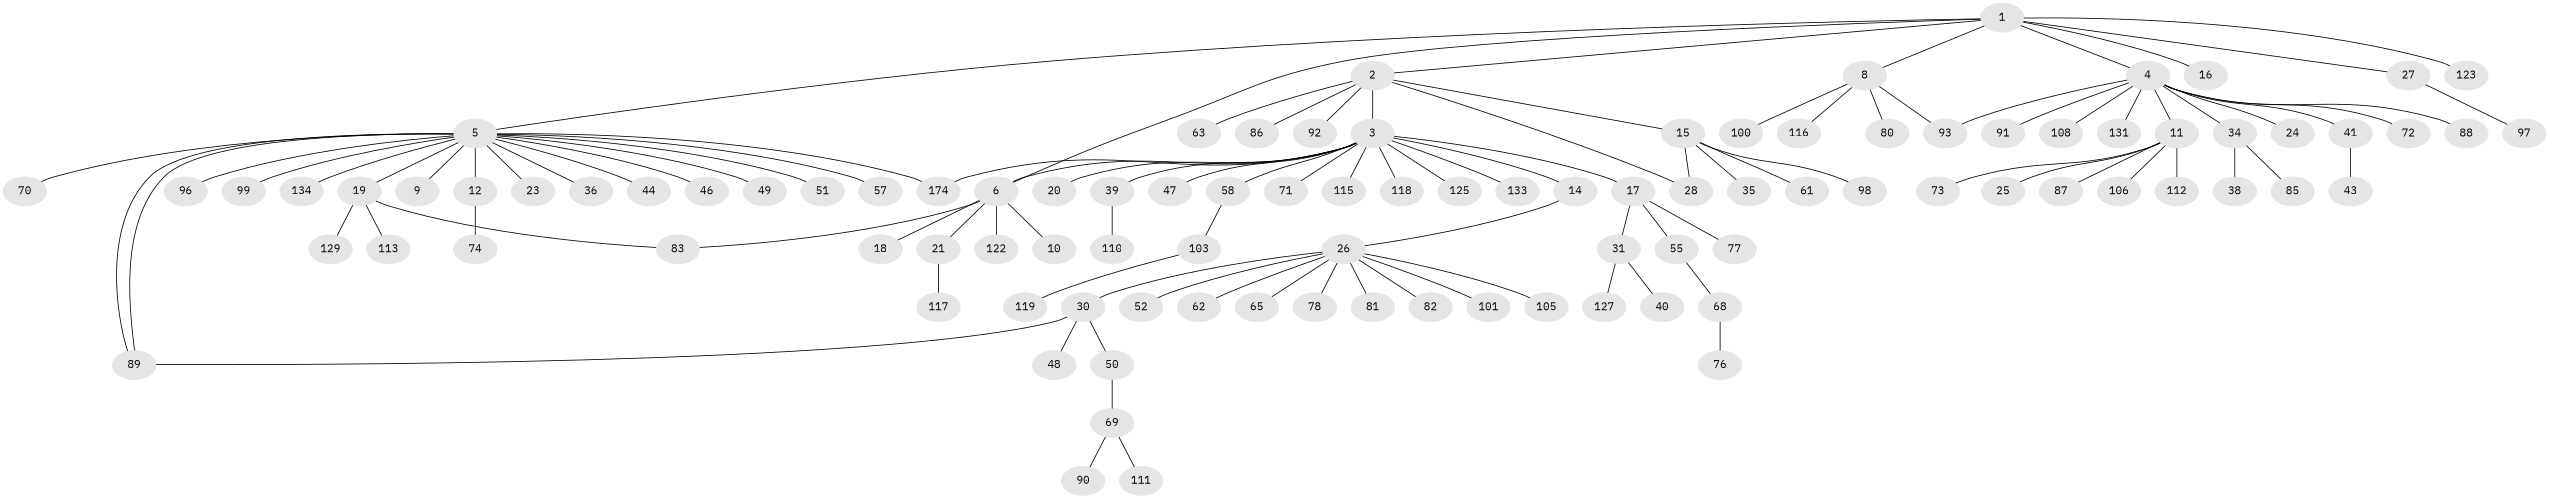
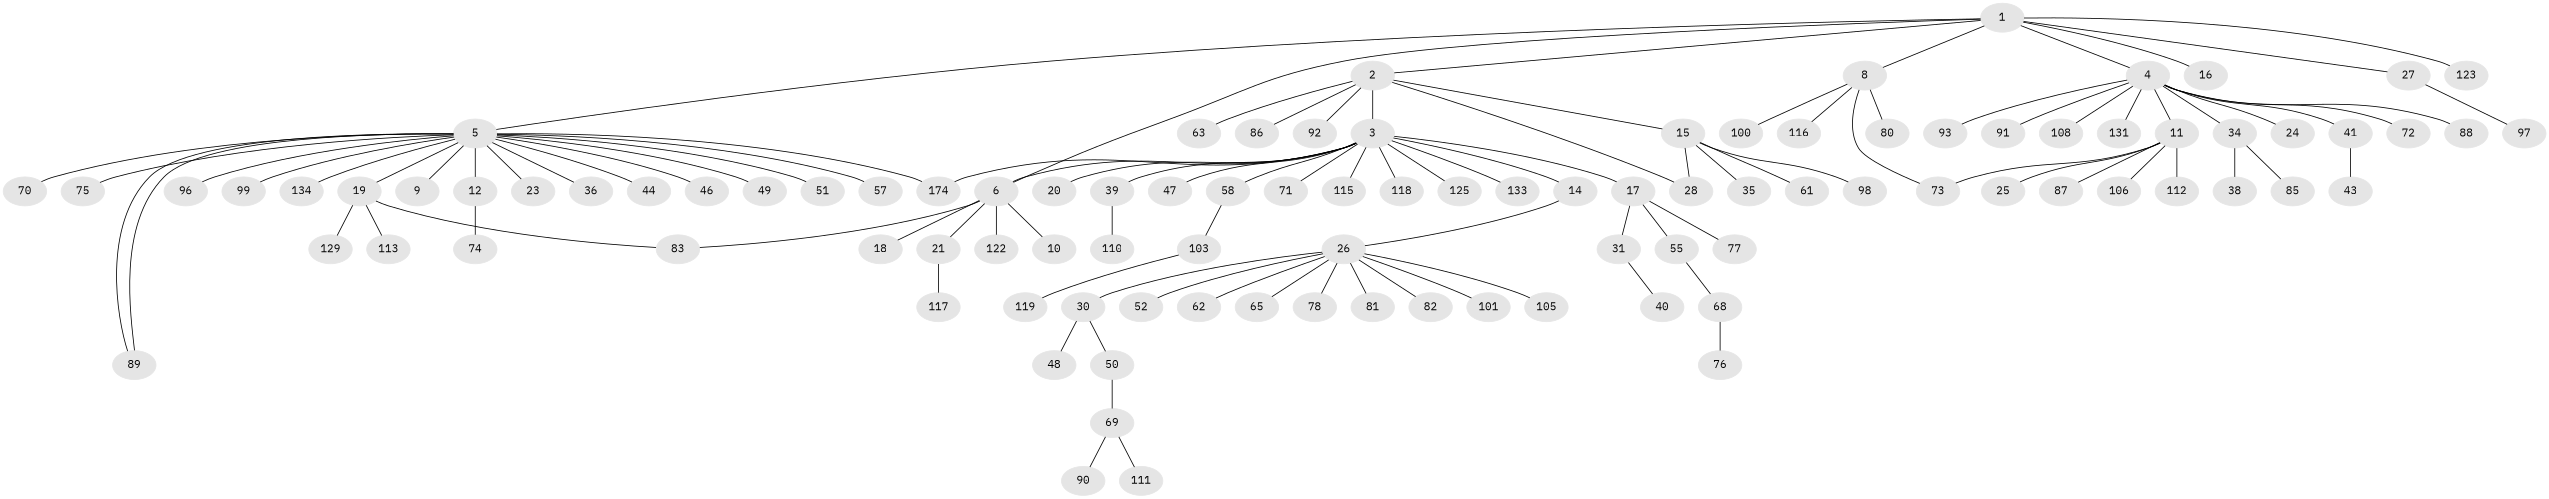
edge "8" -- "93": now "8" -- "73"
node "75": added
node "127": removed
edge "30" -- "89": removed
